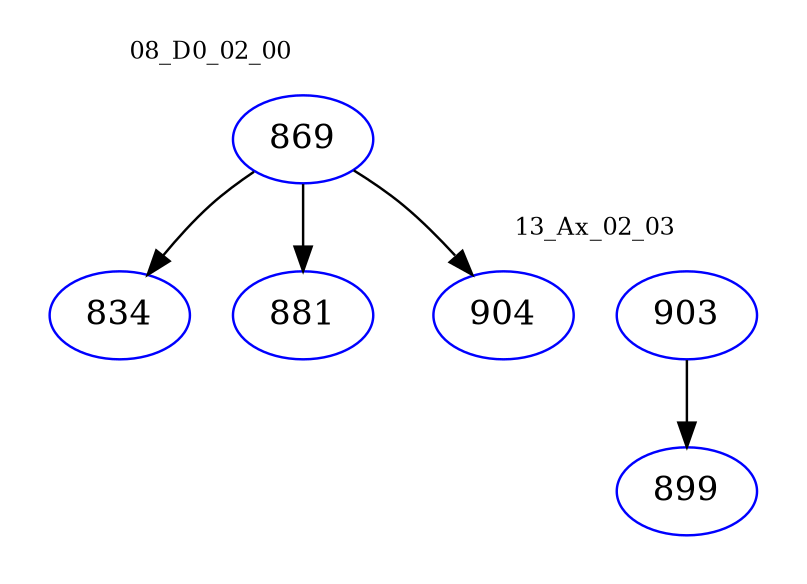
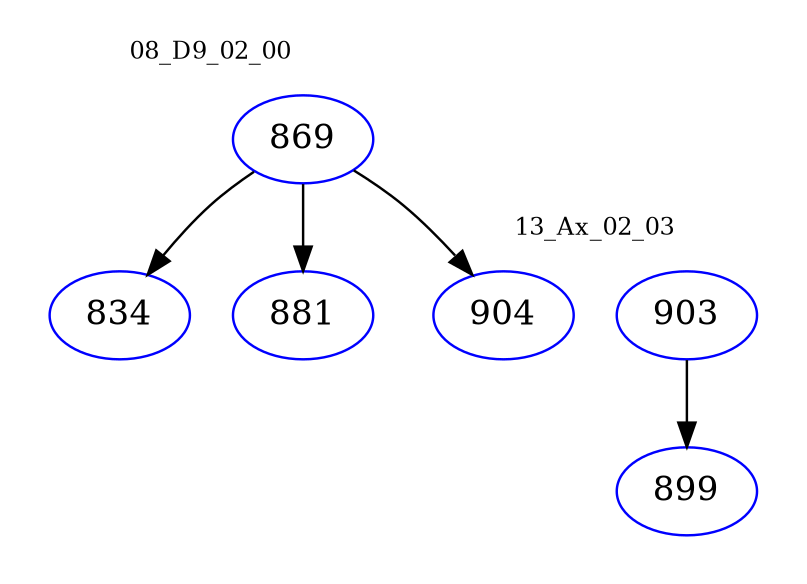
cluster "08_D0_02_00": label "08_D0_02_00" -> "08_D9_02_00"
